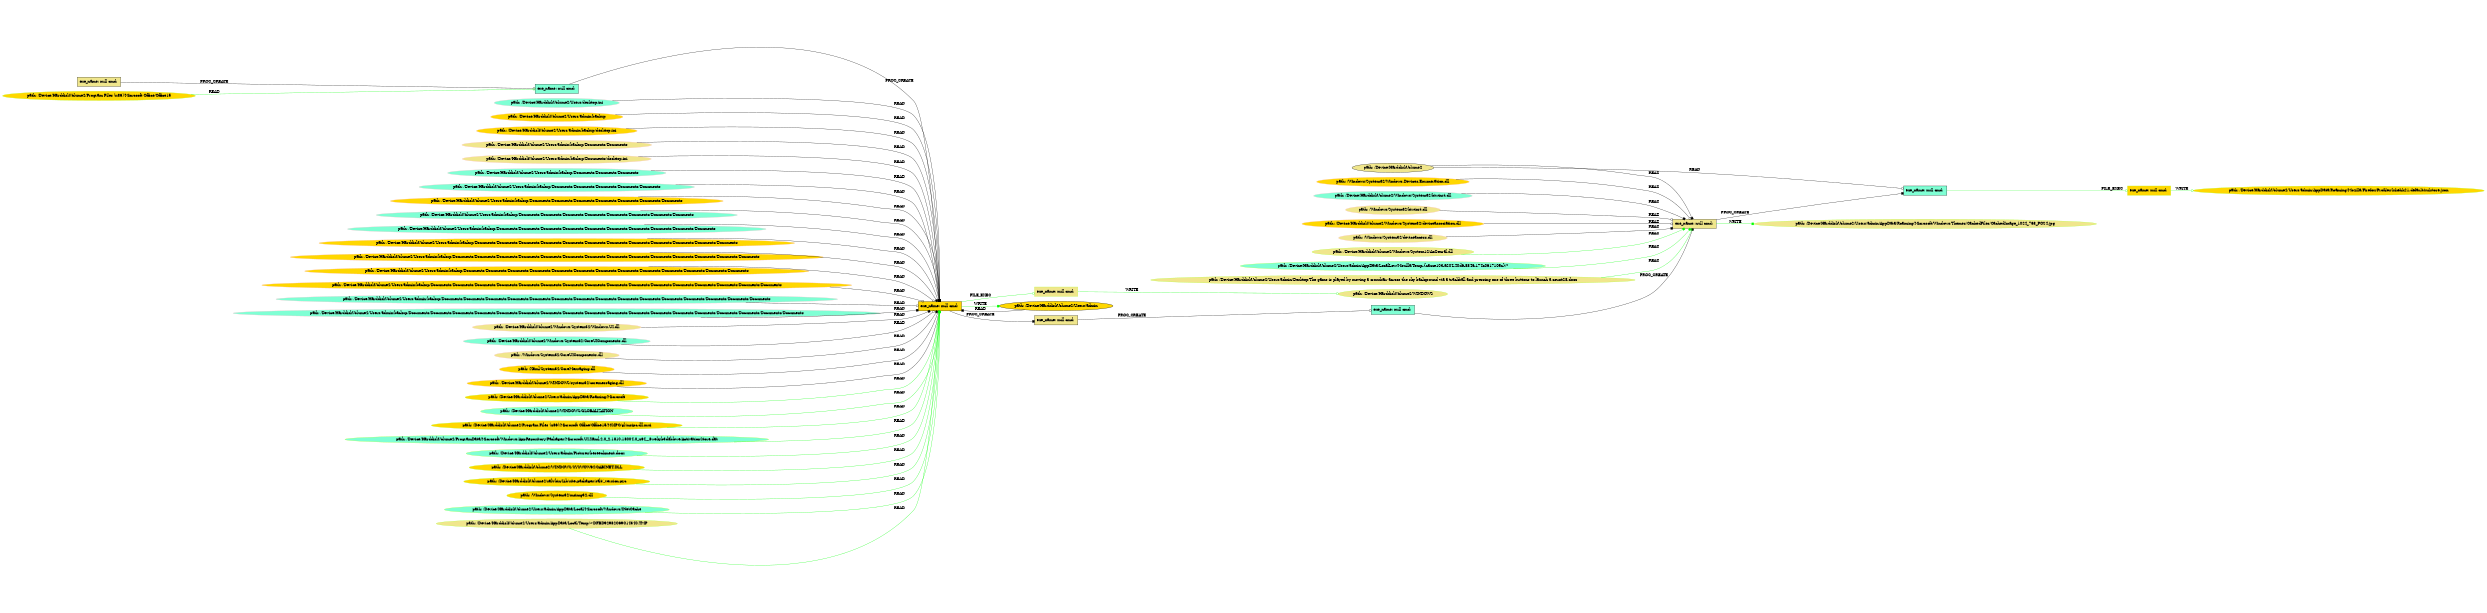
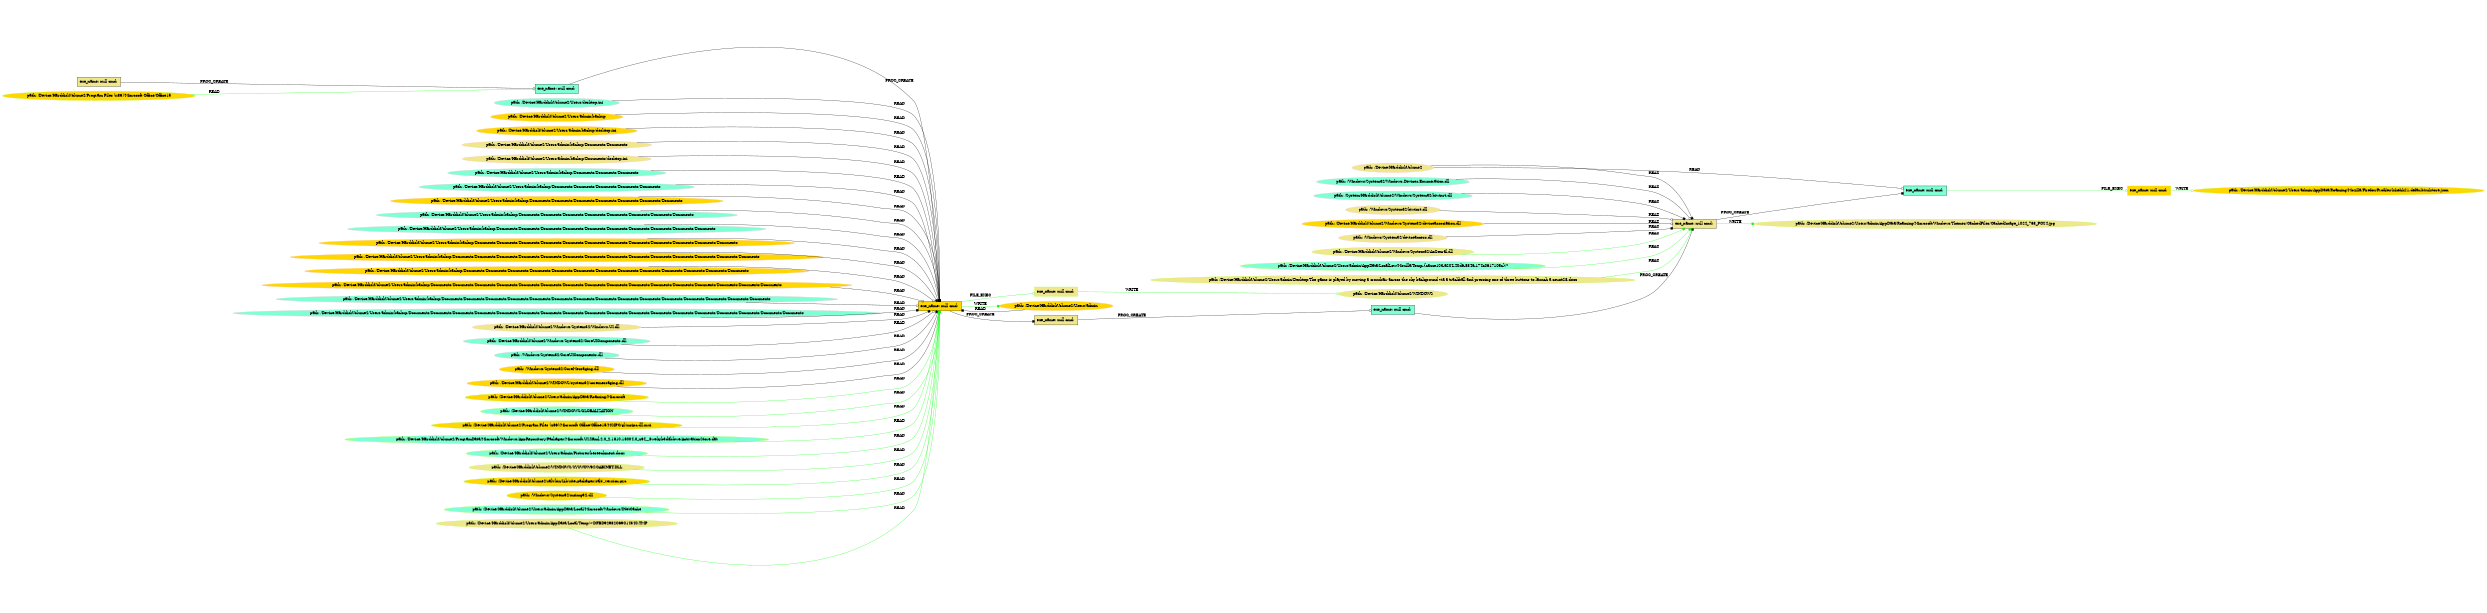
node "path: /Device/HarddiskVolume2": color black -> pink
node "path: /Windows/System32/Windows.Devices.Enumeration.dll": fillcolor gold -> aquamarine
node "path: /Device/HarddiskVolume2/Windows/System32/biwinrt.dll": label "path: /Device/HarddiskVolume2/Windows/System32/biwinrt.dll" -> "path: /System/HarddiskVolume2/Windows/System32/biwinrt.dll"
node "path: /Device/HarddiskVolume2/Windows/System12/AcGenral.dll": label "path: /Device/HarddiskVolume2/Windows/System12/AcGenral.dll" -> "path: /Device/HarddiskVolume2/Windows/System32/AcGenral.dll"
node "path: /Device/HarddiskVolume2/Users/admin": color black -> pink
node "path: /Windows/System32/CoreUIComponents.dll": fillcolor khaki -> aquamarine
node "path: /Xaml/System32/CoreMessaging.dll": label "path: /Xaml/System32/CoreMessaging.dll" -> "path: /Windows/System32/CoreMessaging.dll"
node "path: /Device/HarddiskVolume2/WINDOWS/SYSWOW64/CABINET.DLL": fillcolor gold -> khaki
